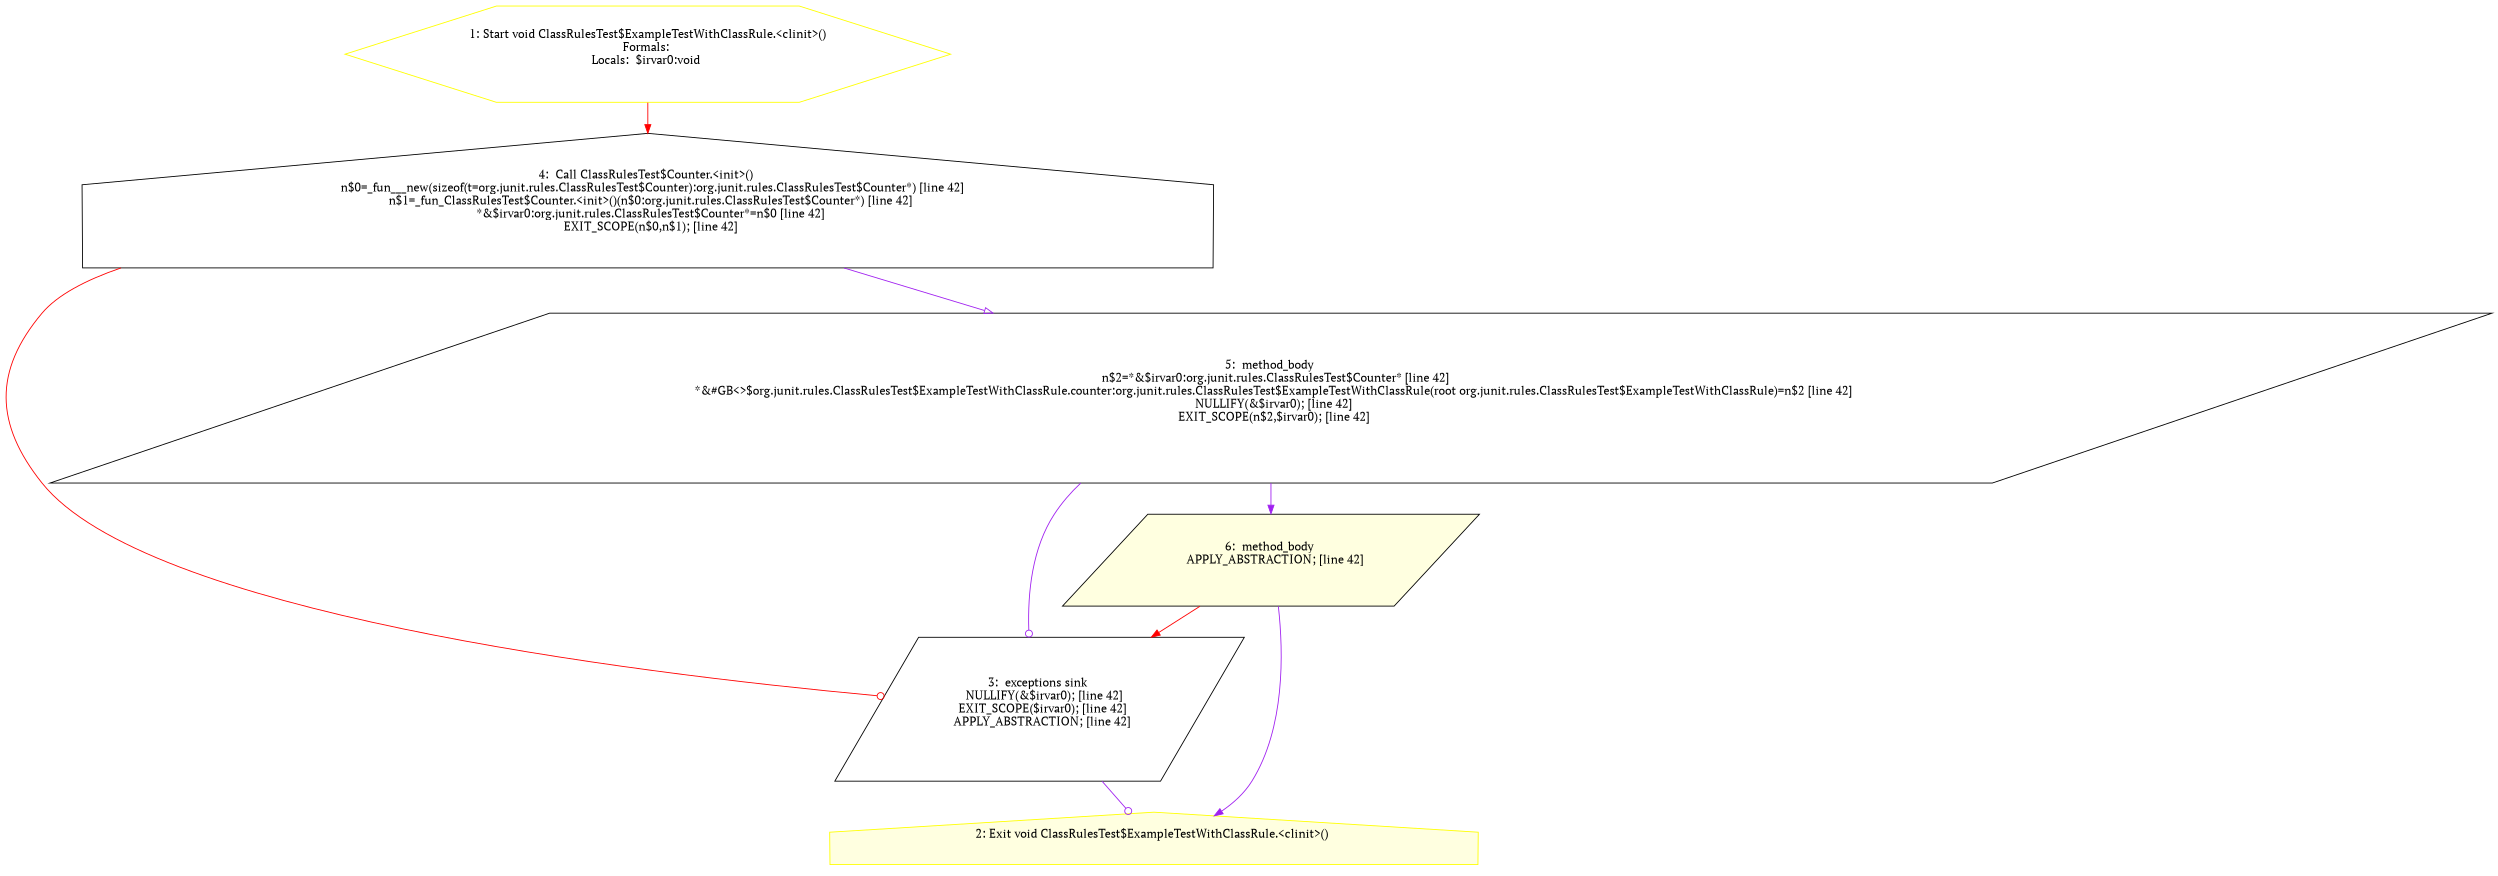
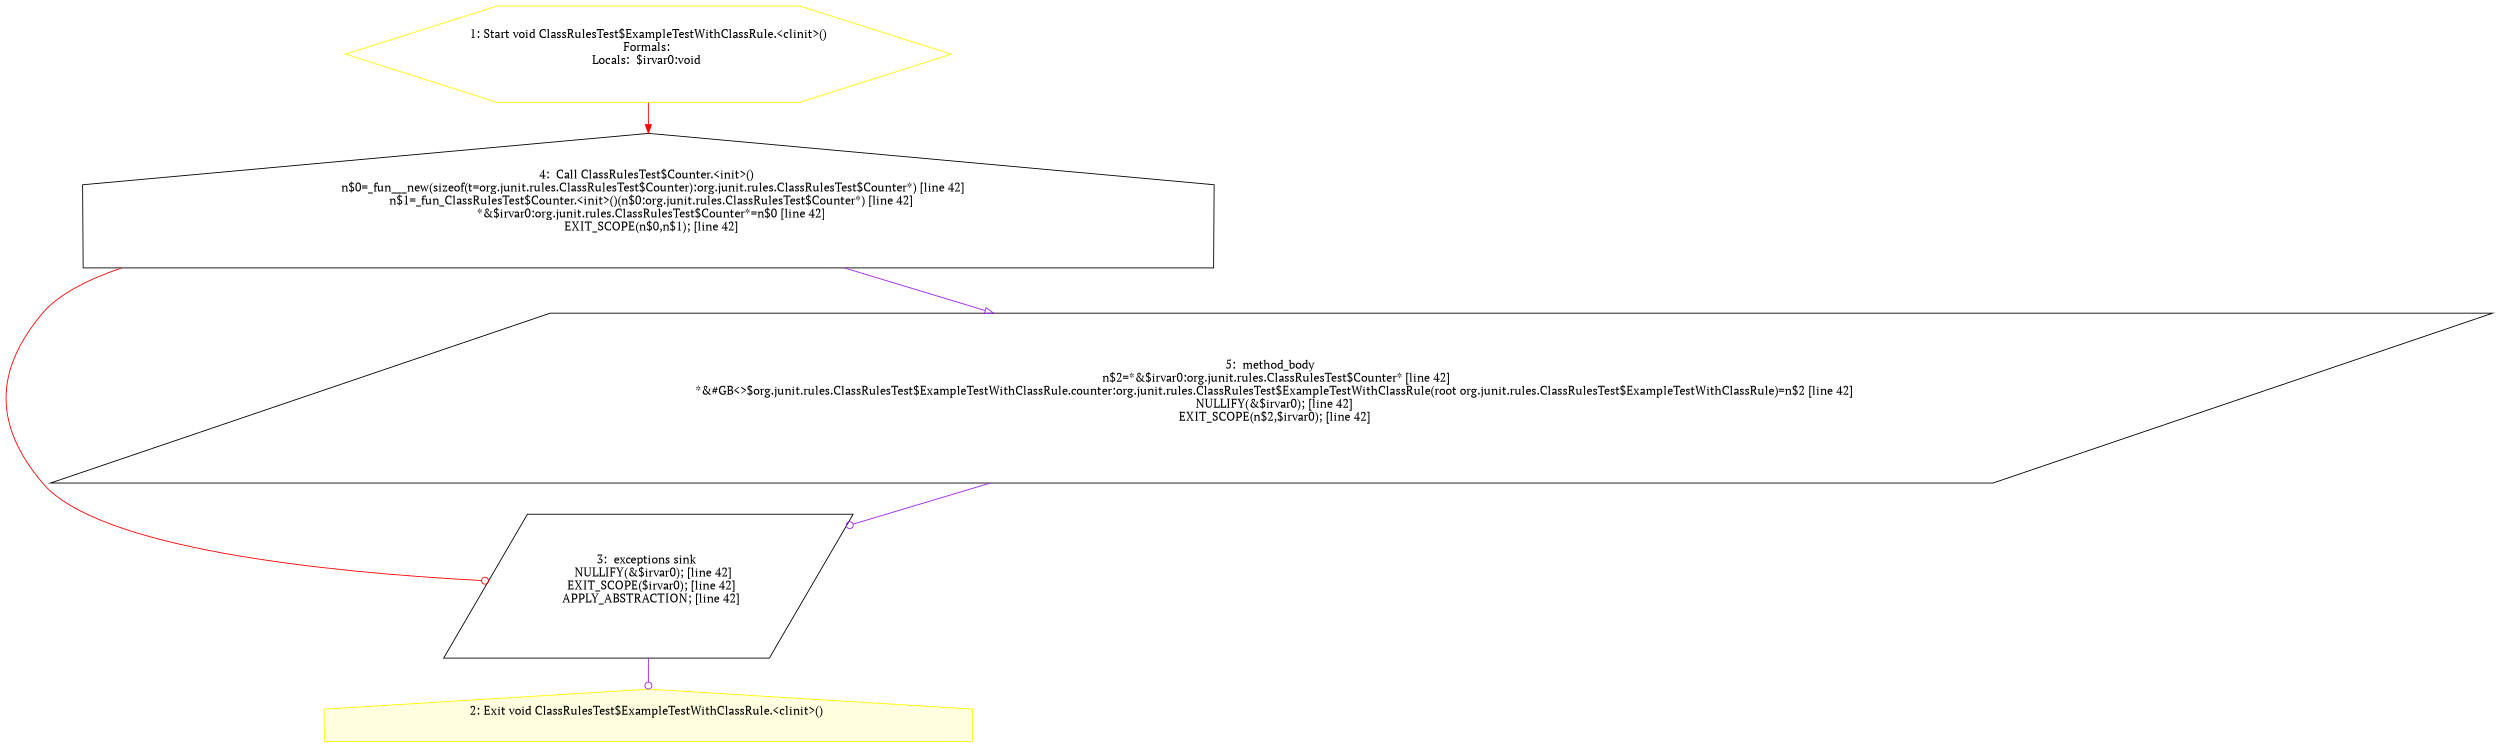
node "6:  method_body APPLY_ABSTRACTION; [line 42]": removed
